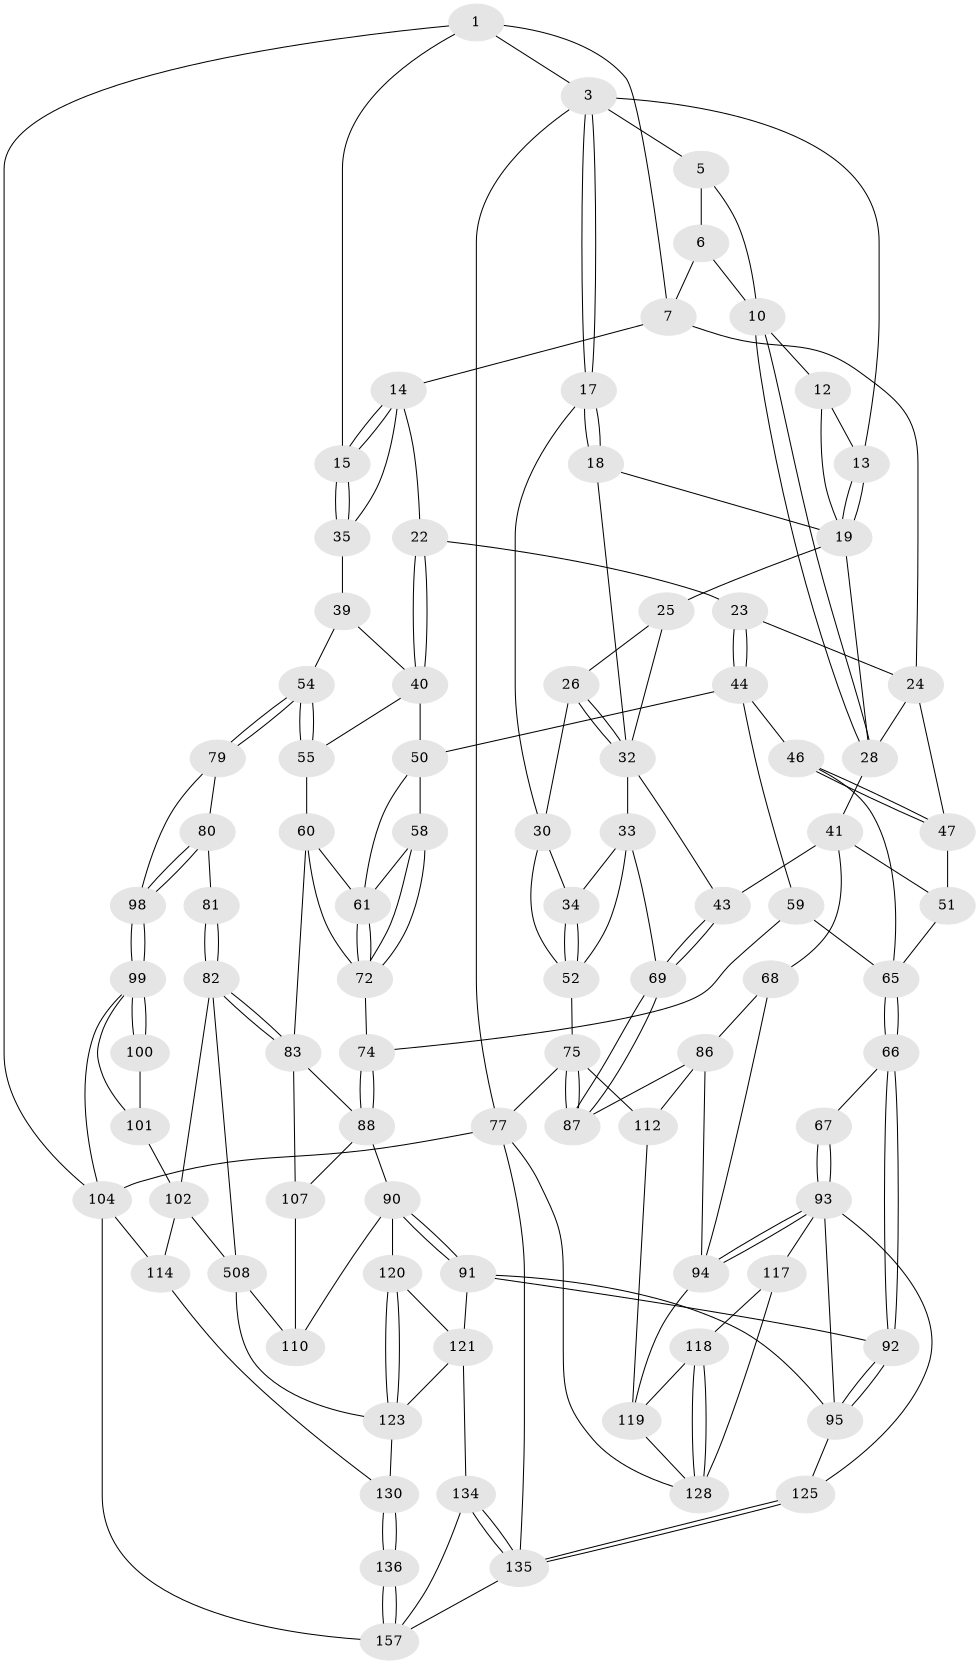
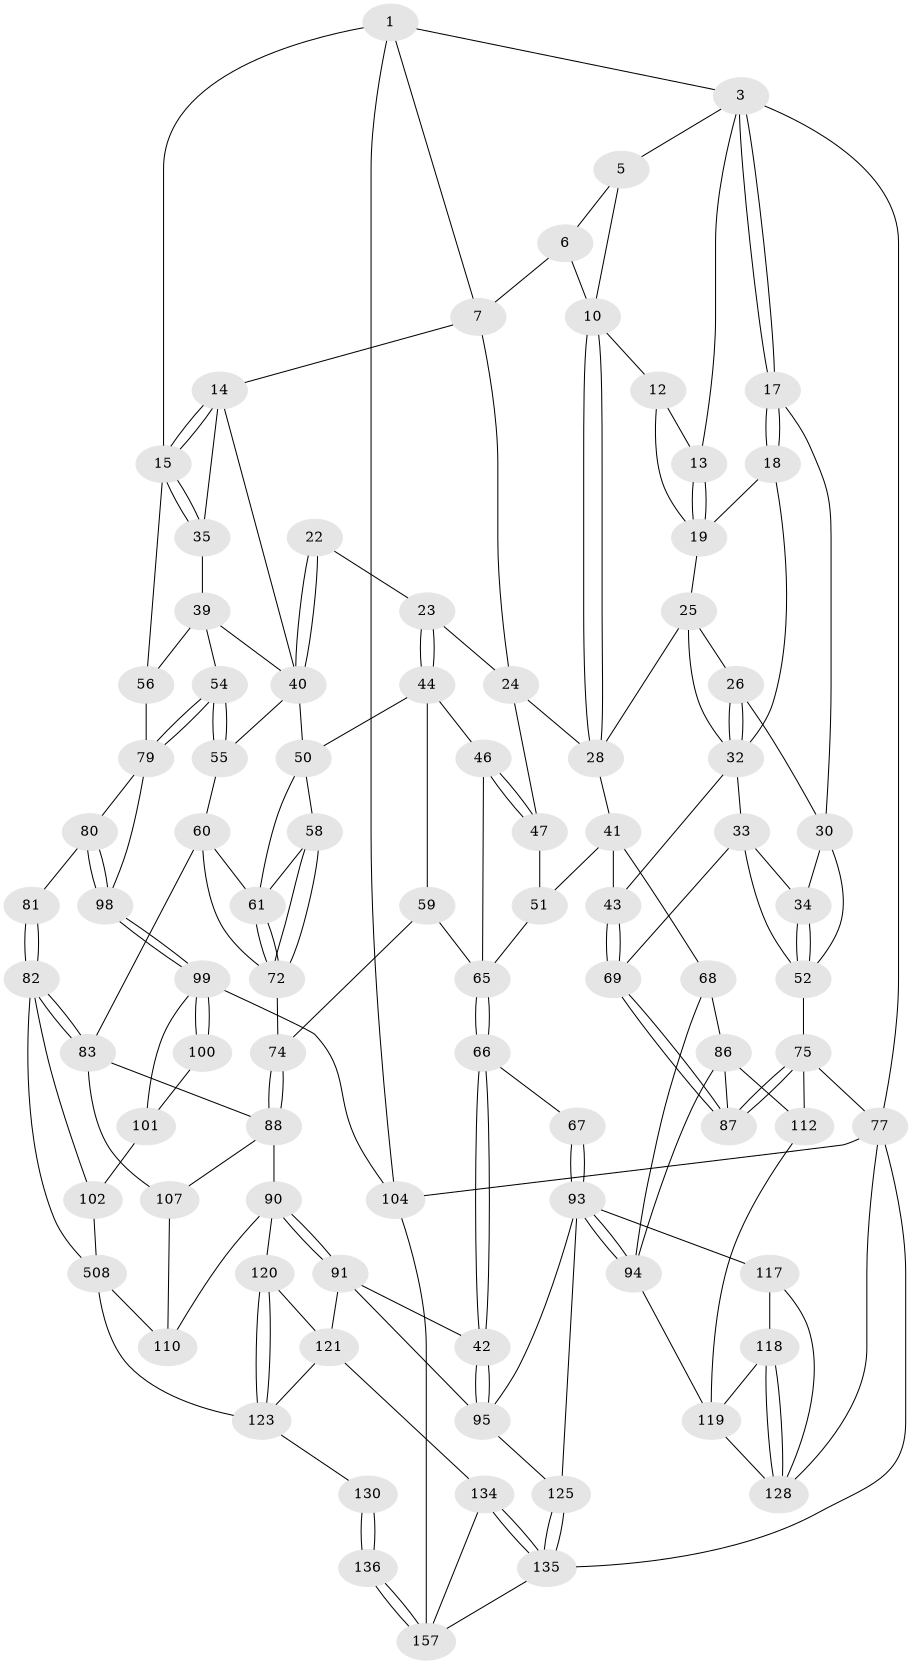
edge "14" -- "22": now "14" -- "40"
edge "19" -- "28": now "25" -- "28"
node "56": added
node "114": removed
node "92": label "92" -> "42"
